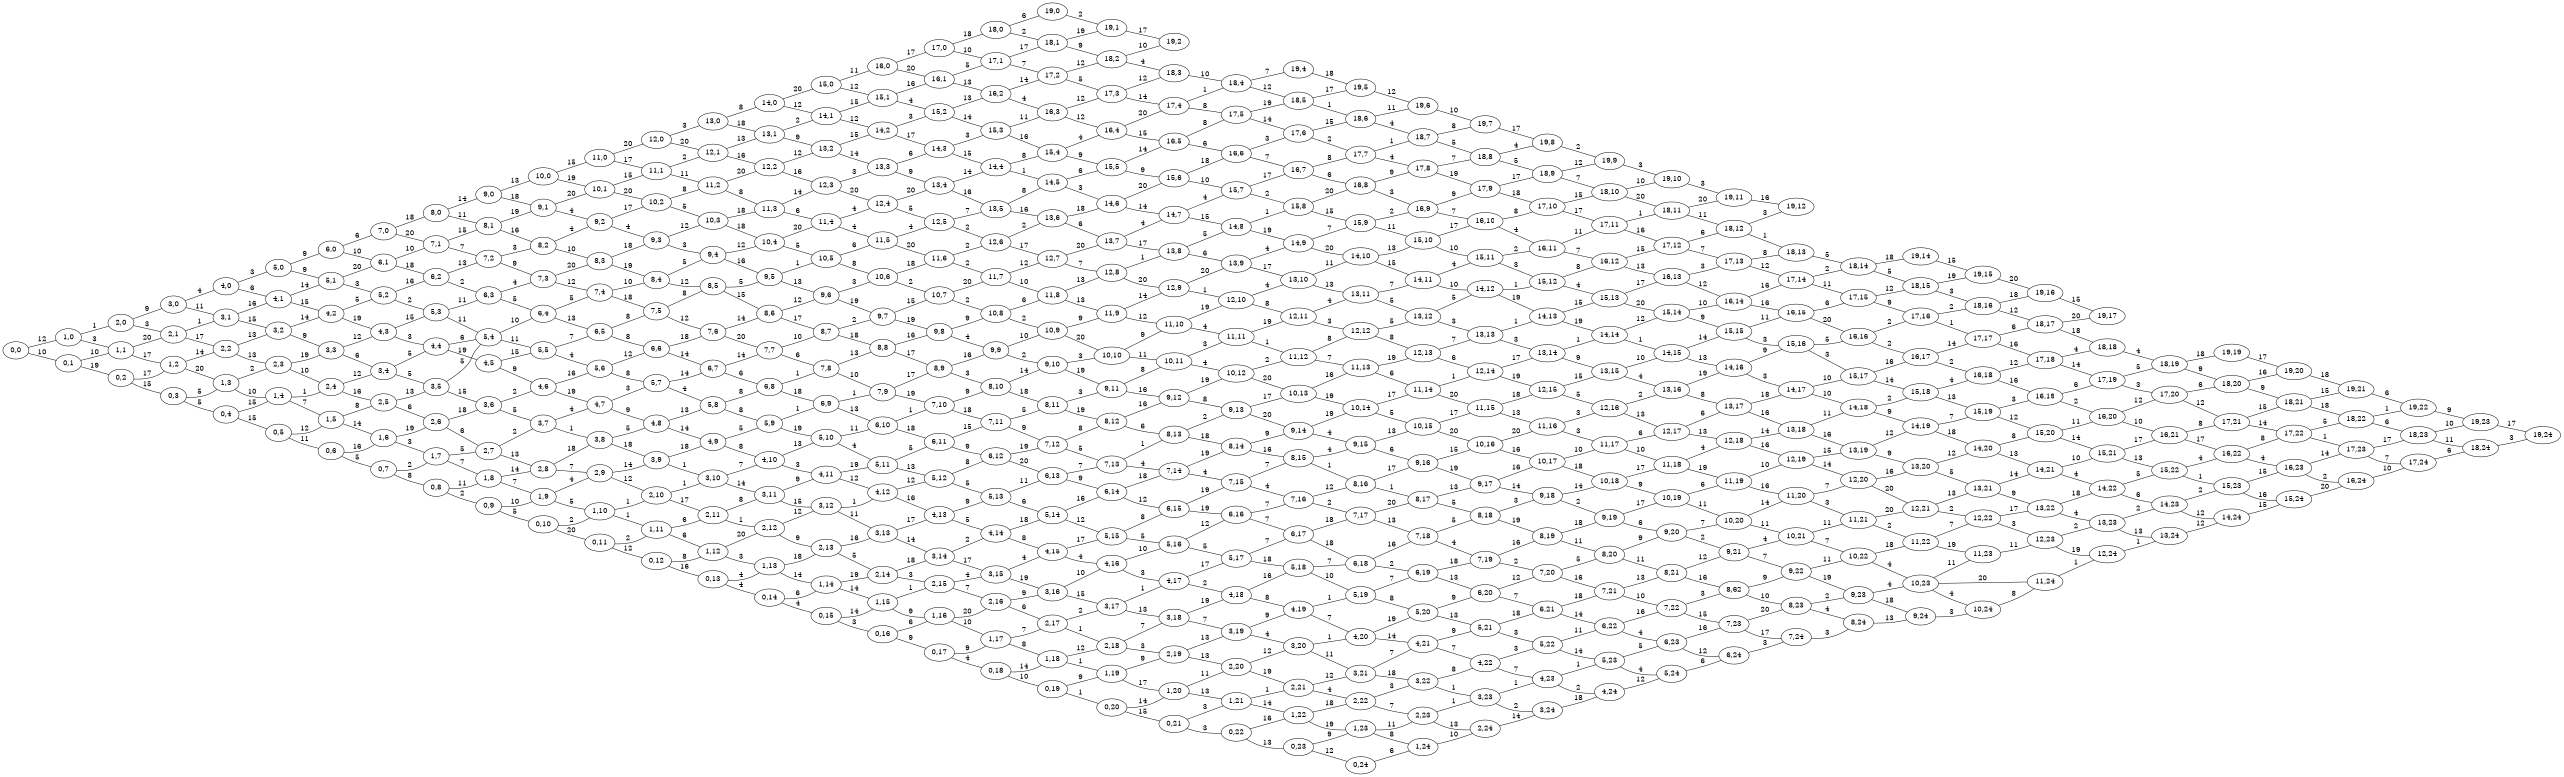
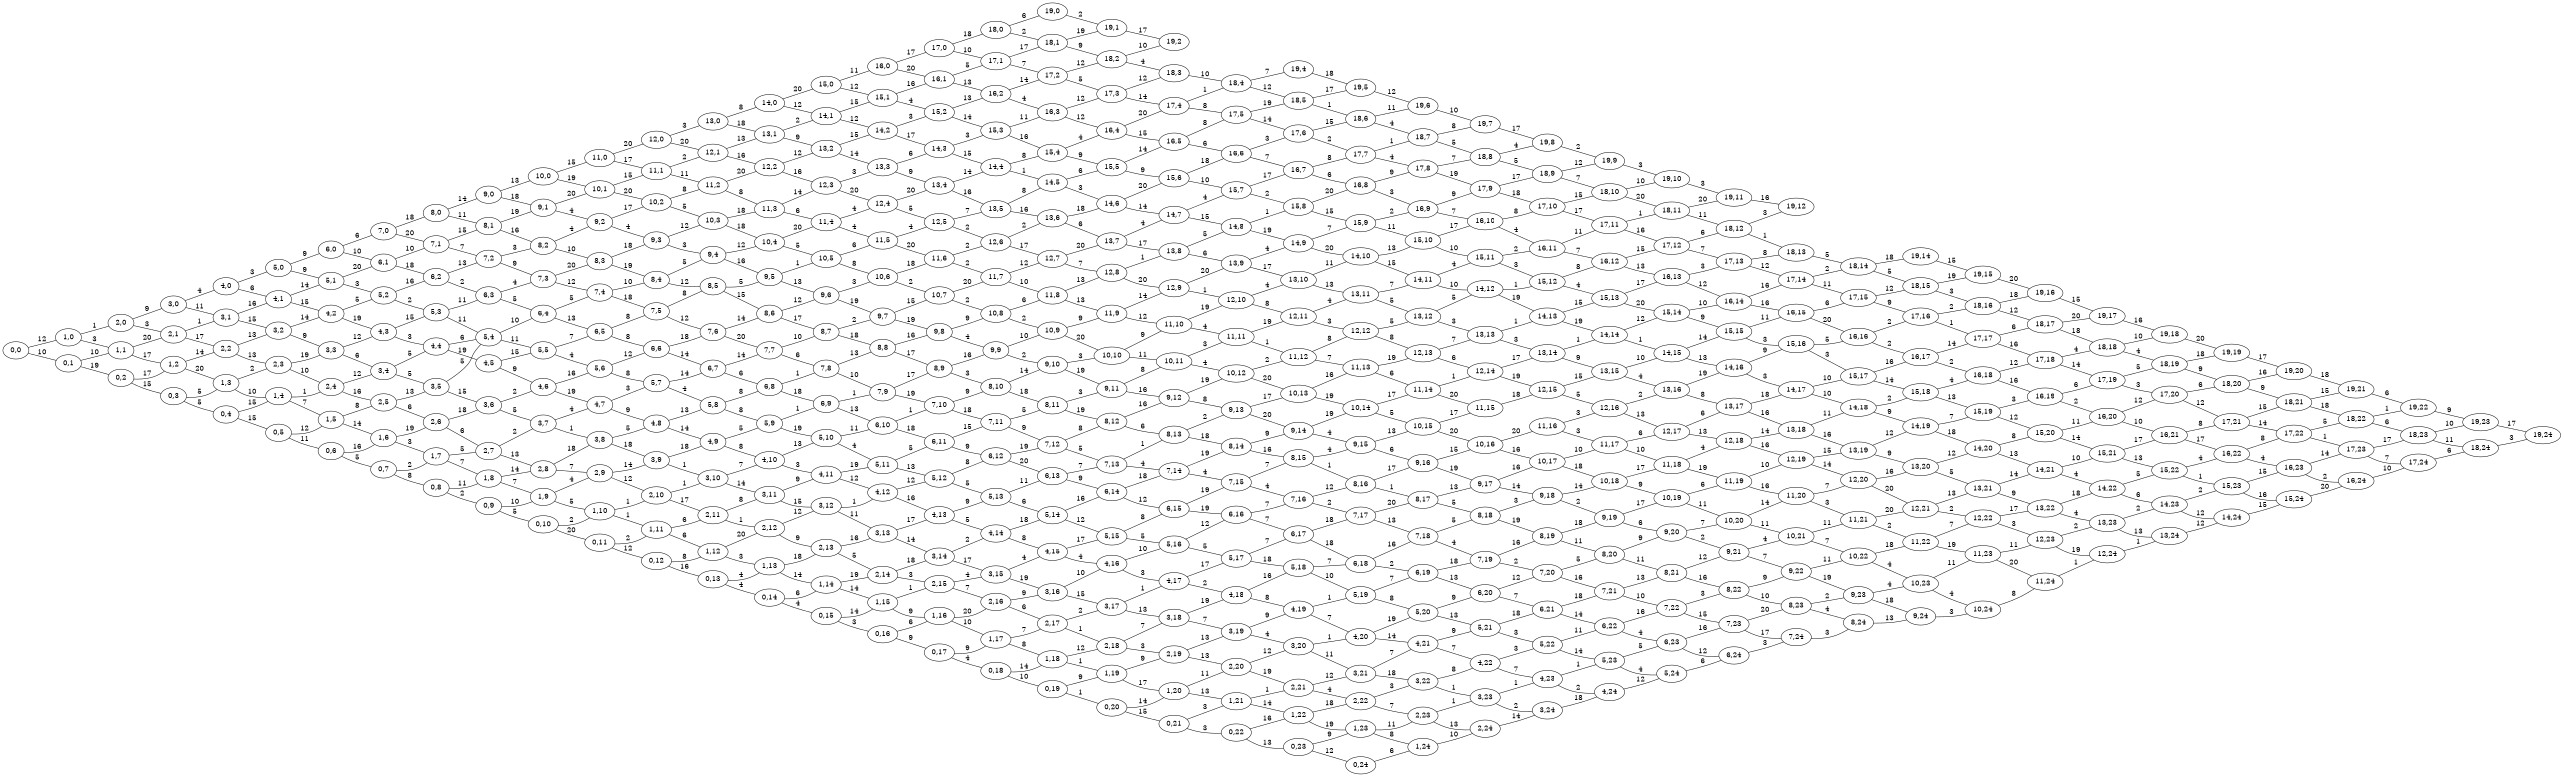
node "19,18": added
edge "11,15" -- "11,16": removed, label "13"
edge "11,24" -- "10,23": now "11,24" -- "11,23"
node "8,62": label "8,62" -> "8,22"
